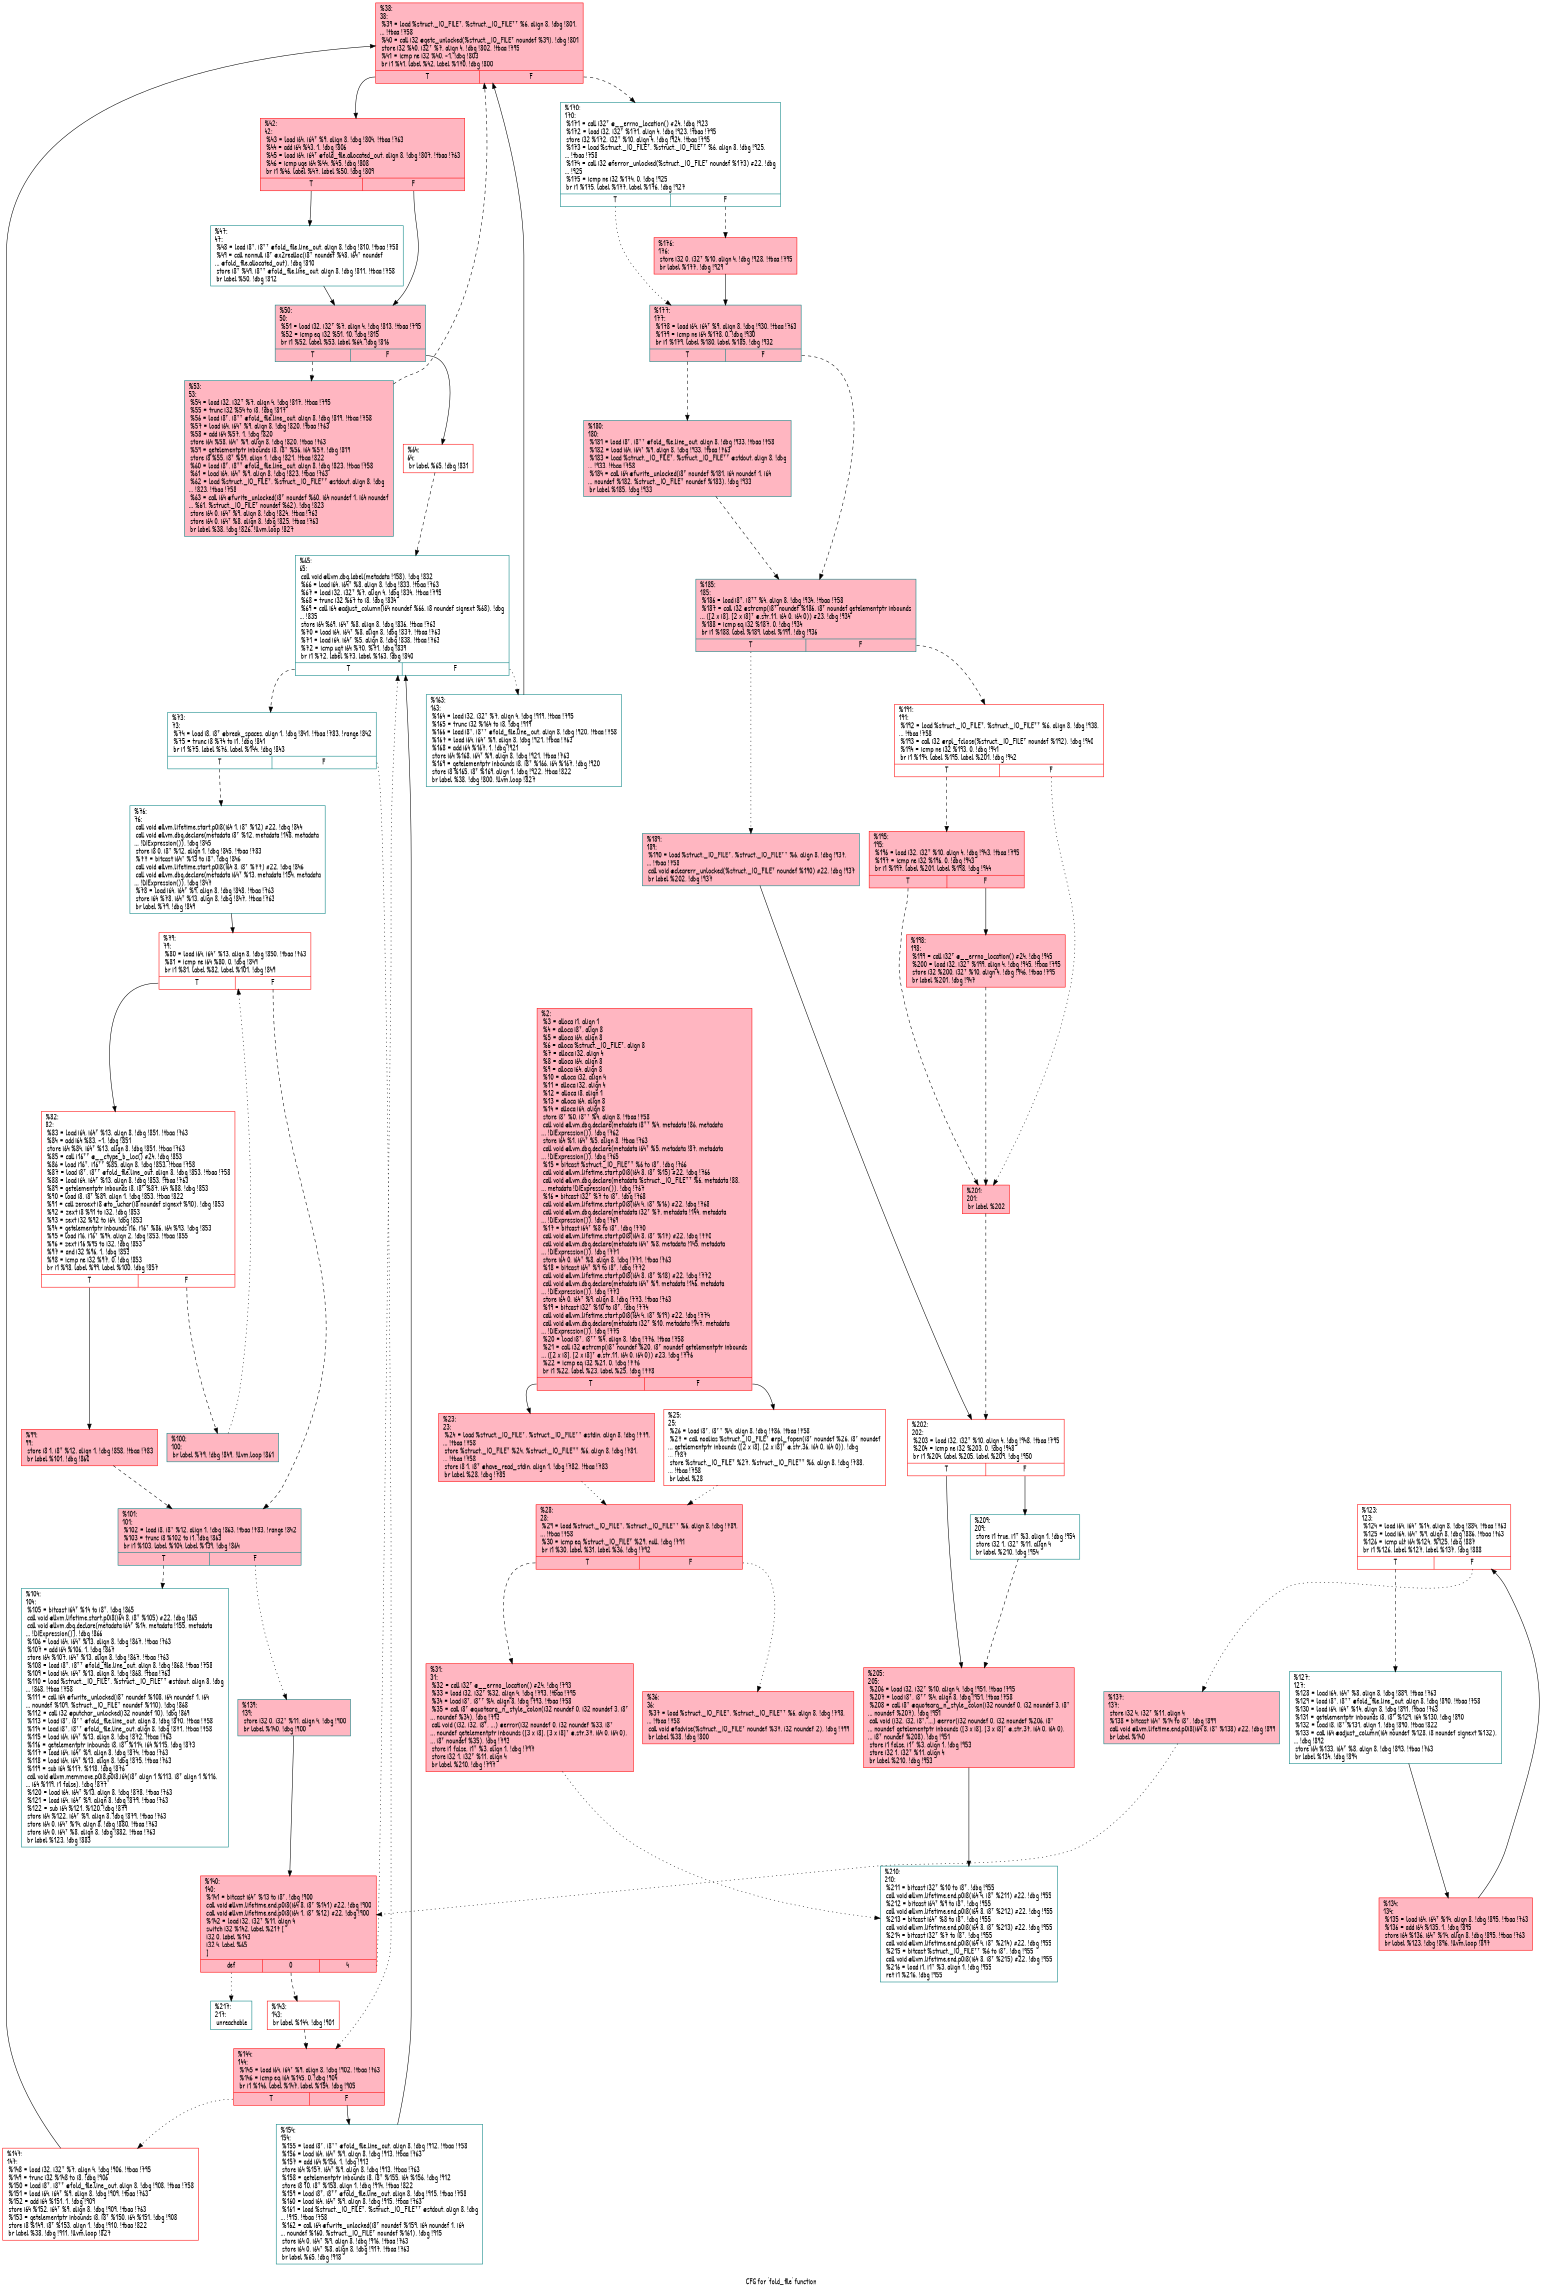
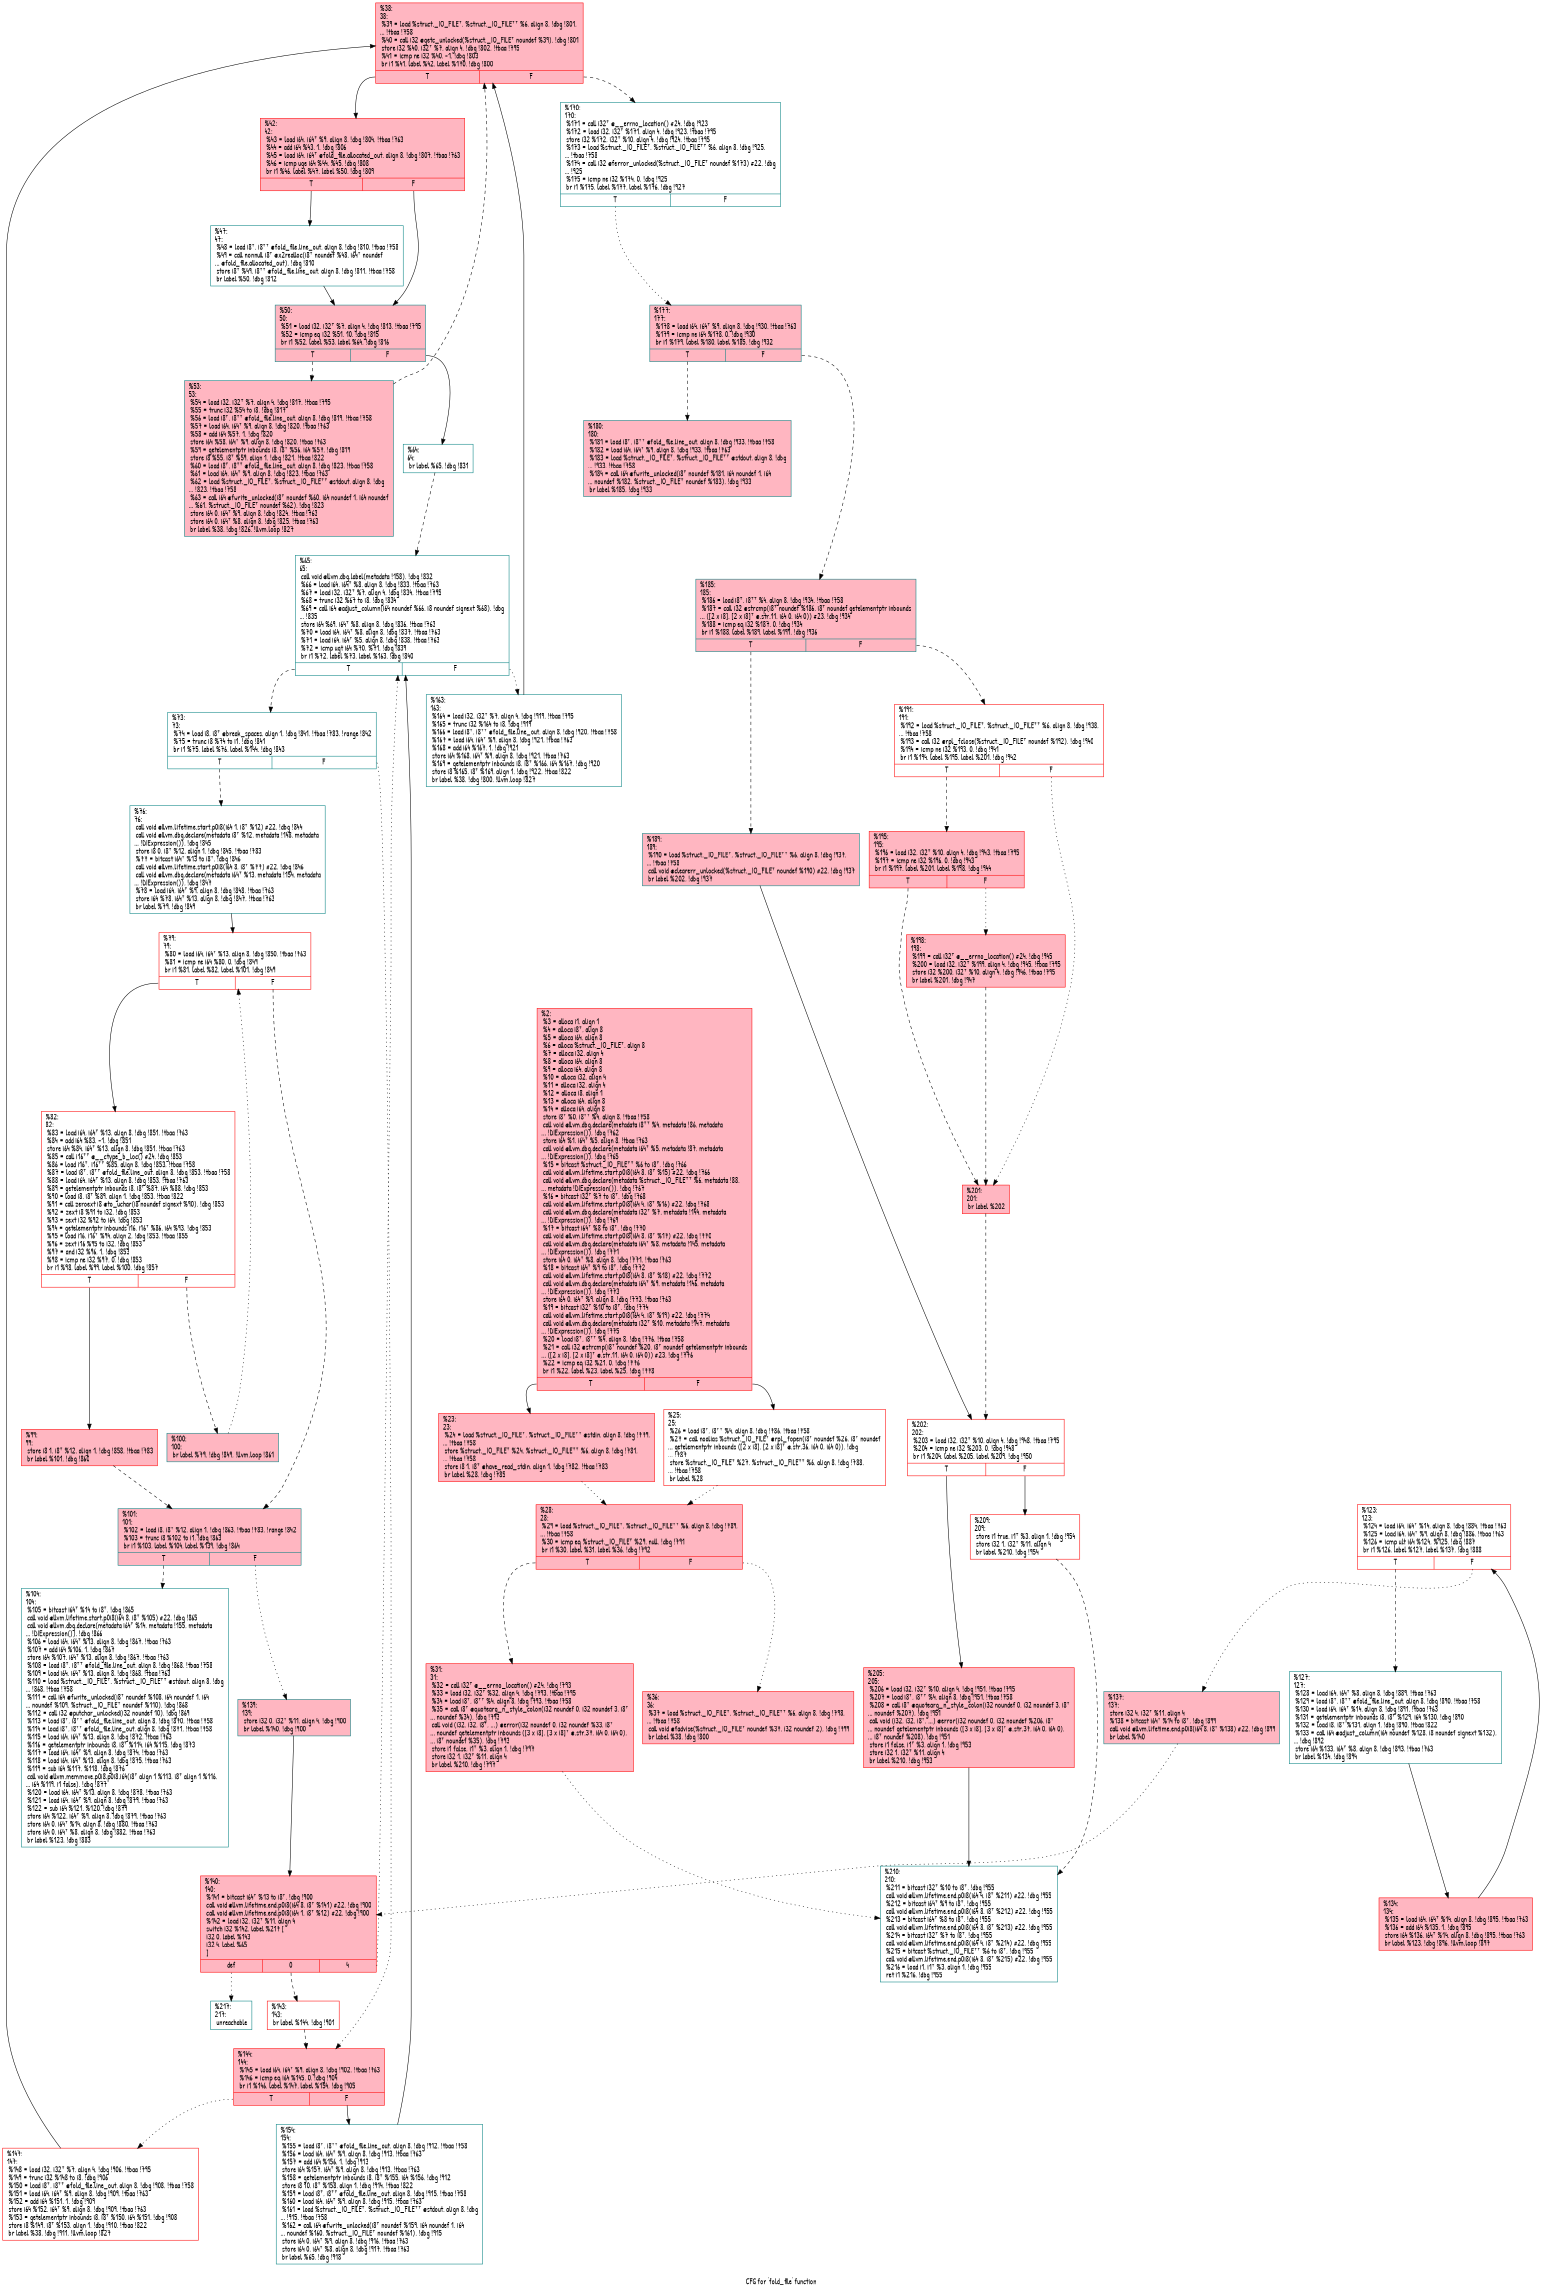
node "%176:": removed
node "%64:": color red -> teal
edge "%180:" -> "%185:": removed
edge "%185:" -> "%189:": style dotted -> dashed
edge "%195:" -> "%198:": style solid -> dotted
node "%209:": color teal -> red
edge "%209:" -> "%205:": now "%209:" -> "%210:"
